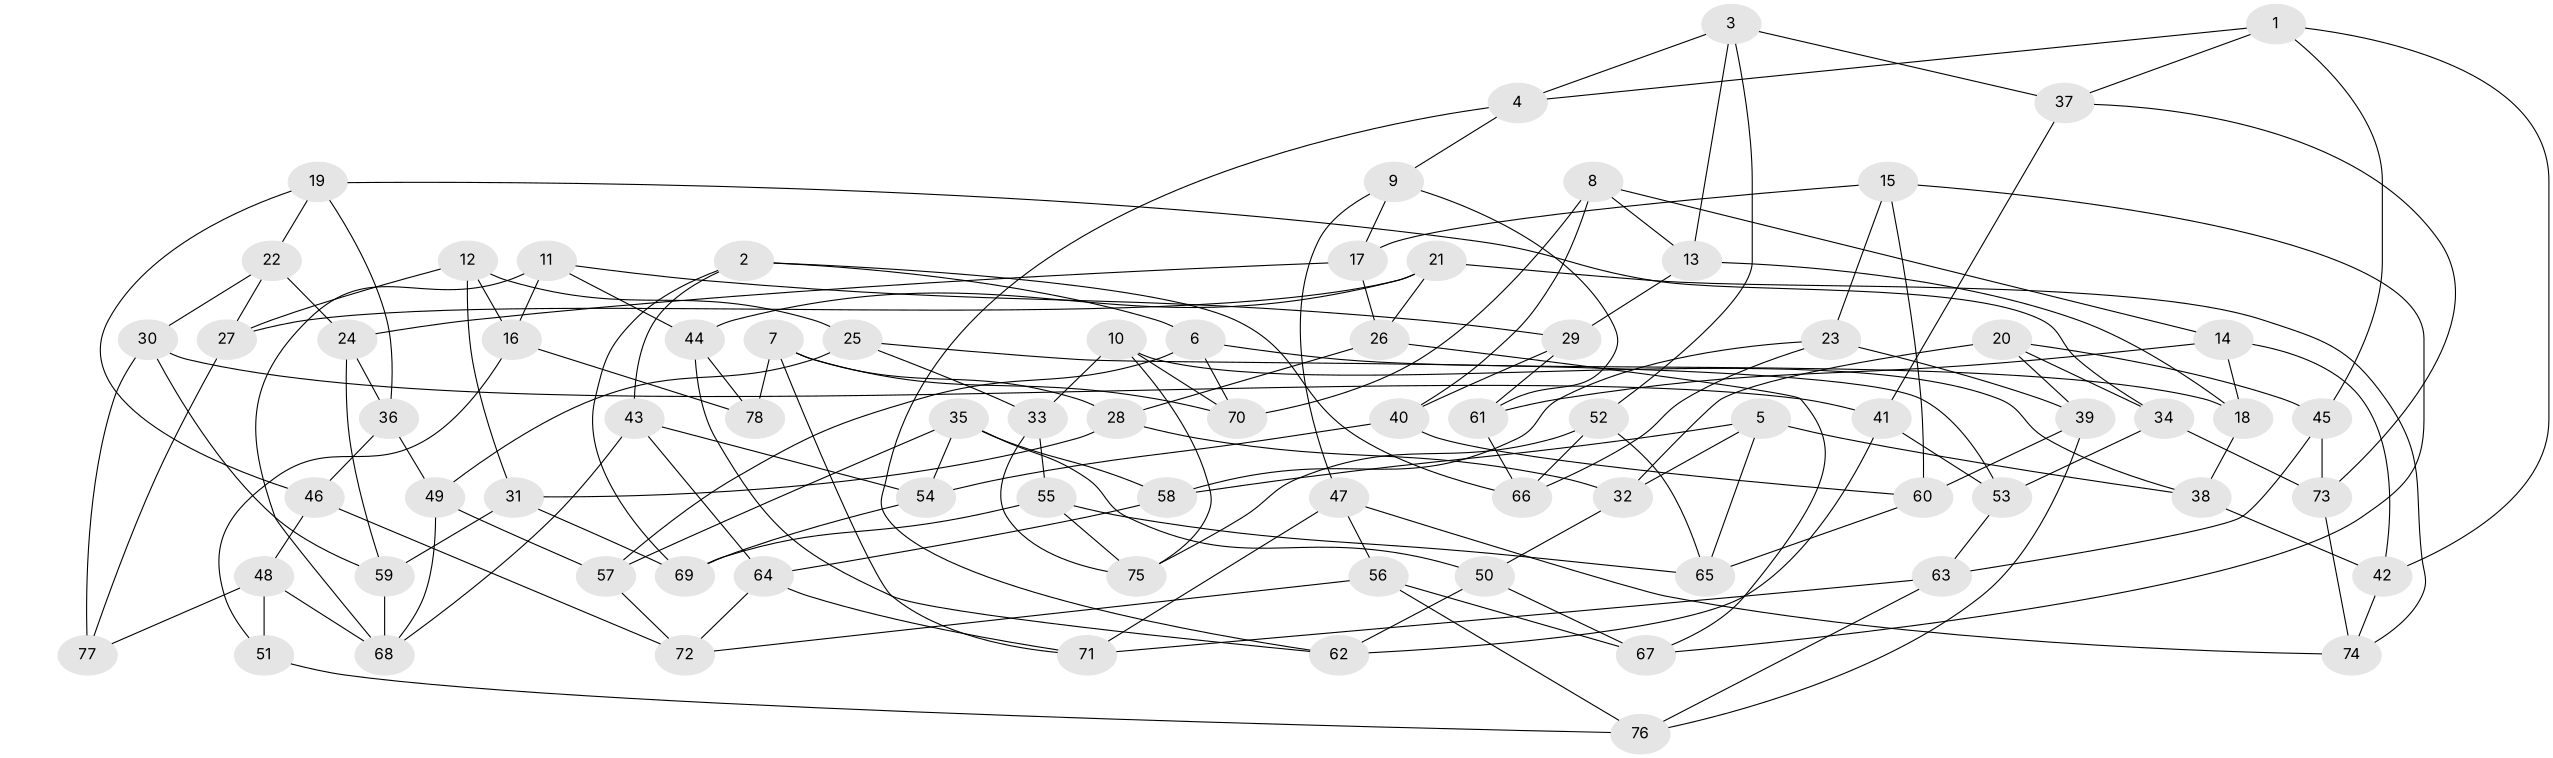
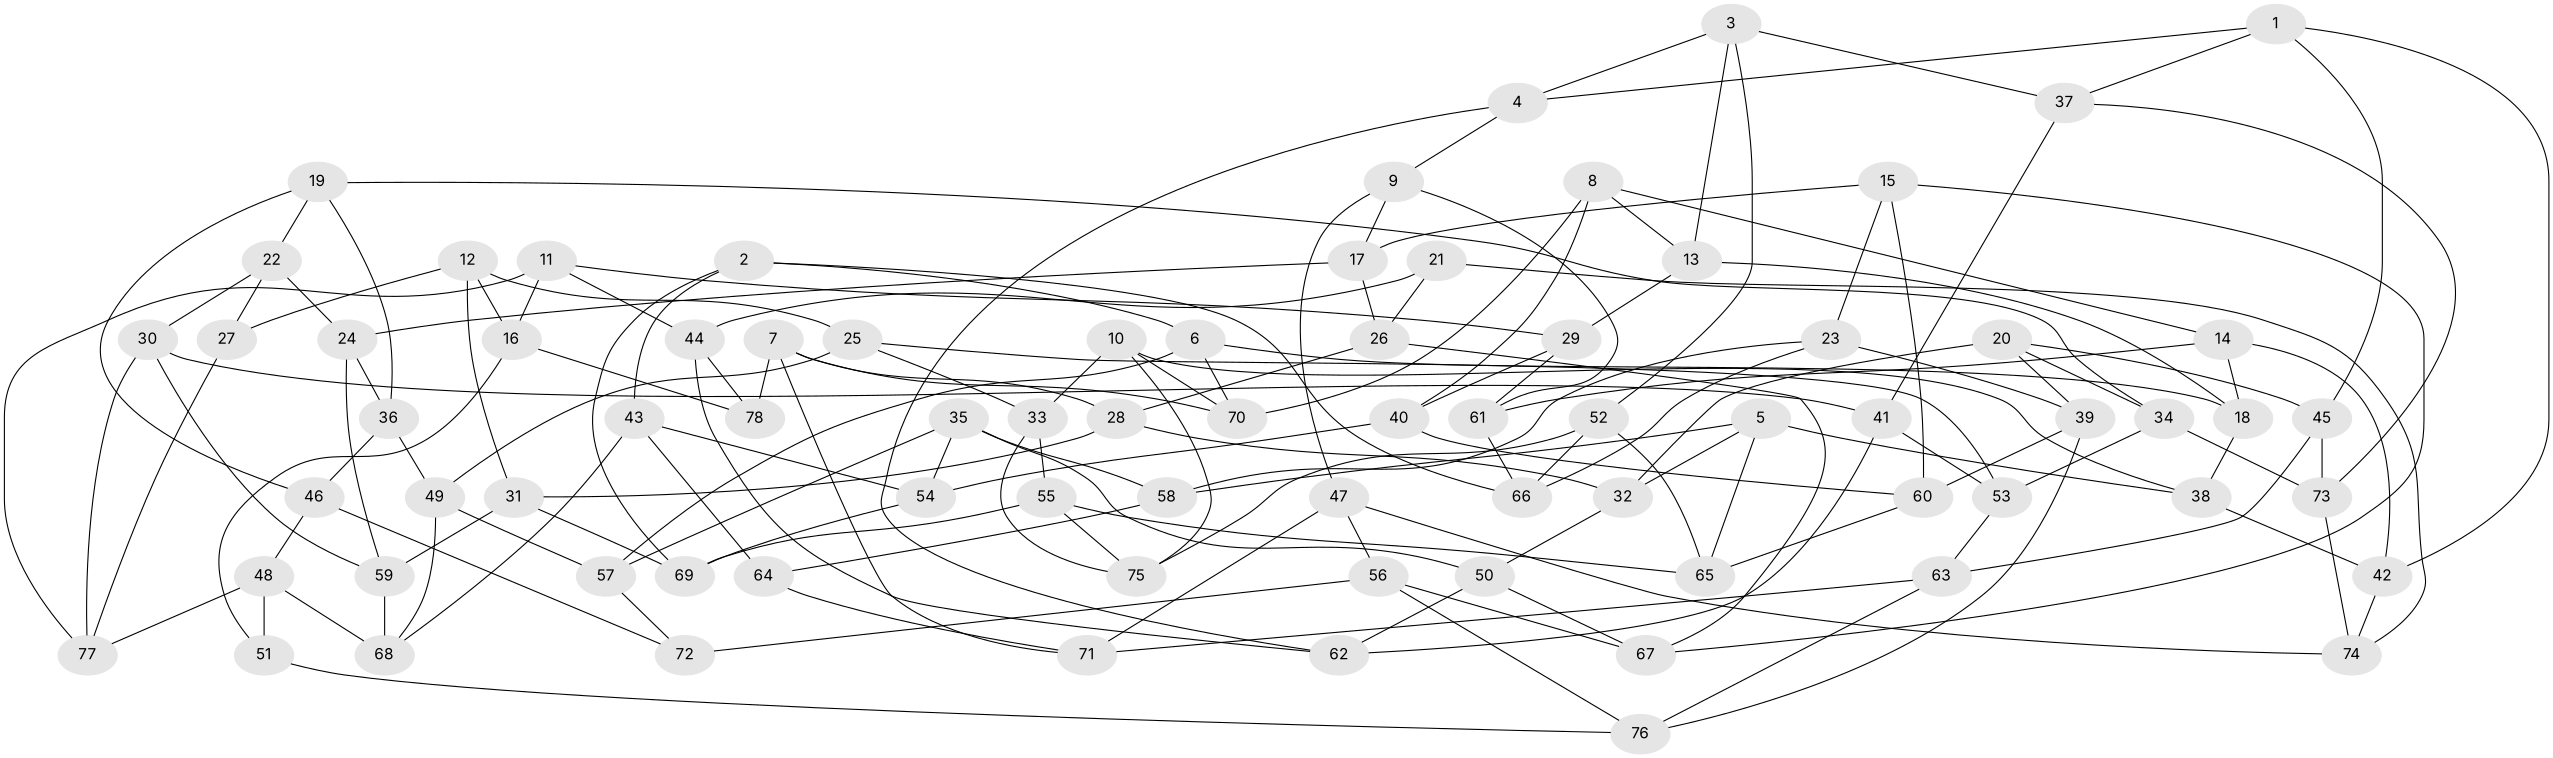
edge "21" -- "27": removed
edge "11" -- "68": now "11" -- "77"
edge "64" -- "72": removed
